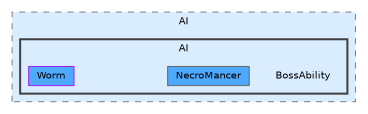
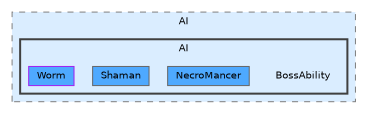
node "Shaman": added
